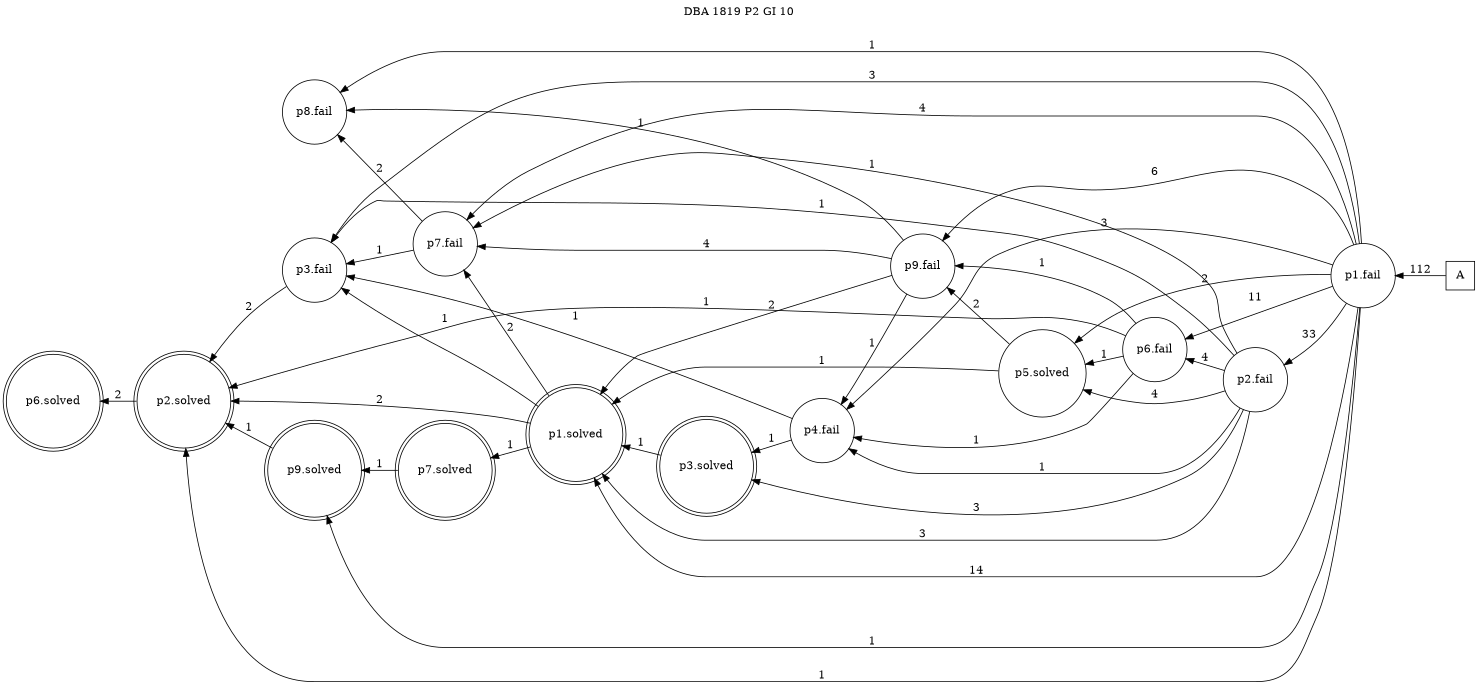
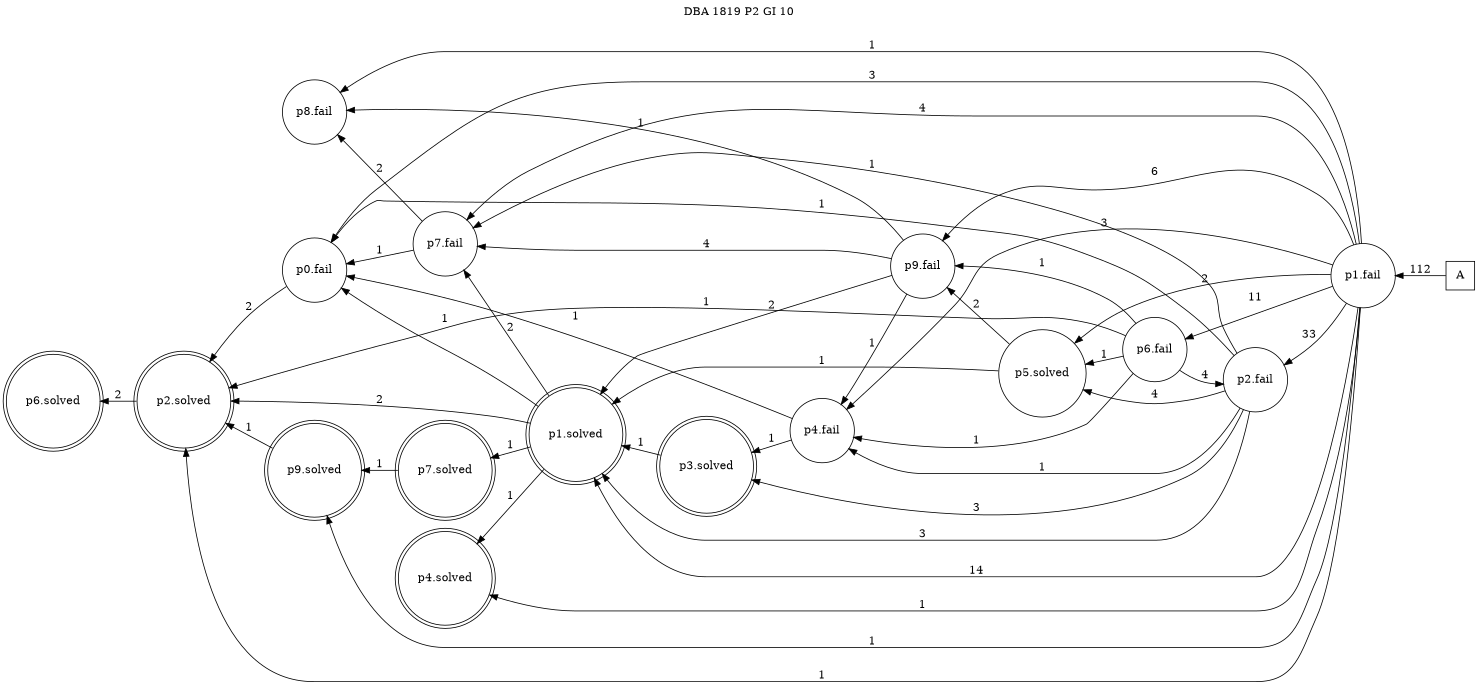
node "p3.fail": label "p3.fail" -> "p0.fail"
edge "p2.fail" -> "p6.fail": reversed
node "p4.solved": added
